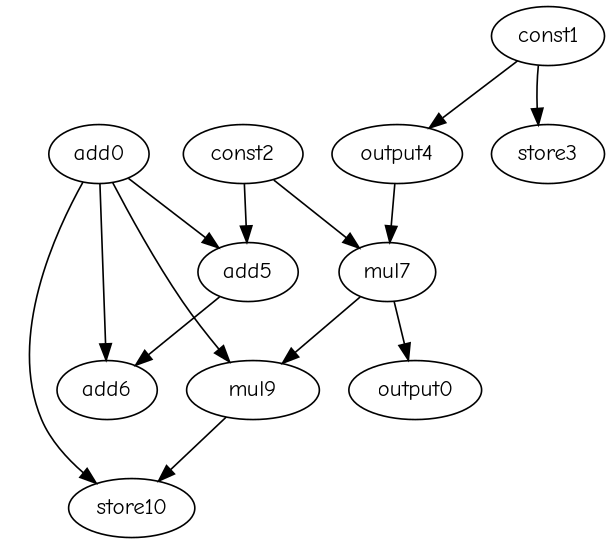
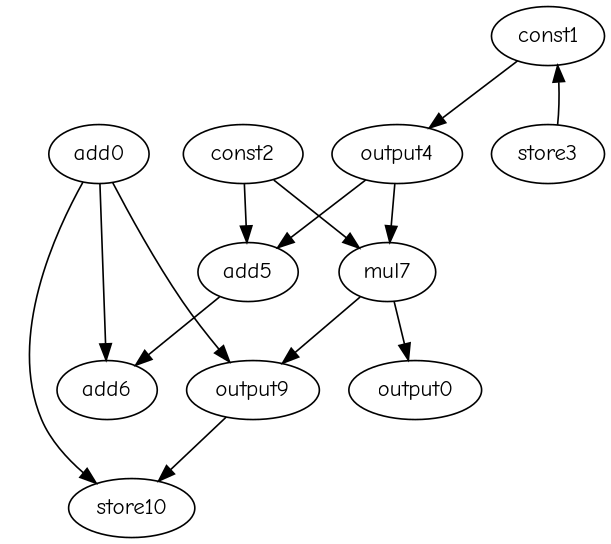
edge "const1" -> "store3": reversed
edge "add0" -> "add5": now "output4" -> "add5"
node "mul9": label "mul9" -> "output9"
